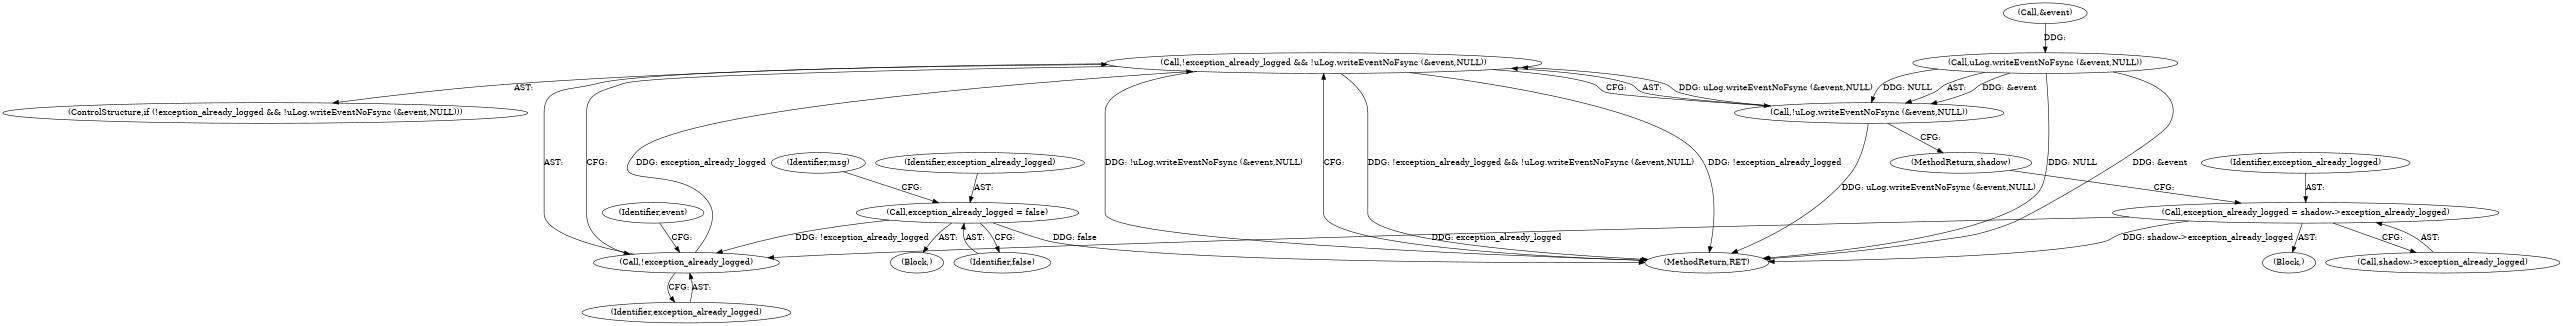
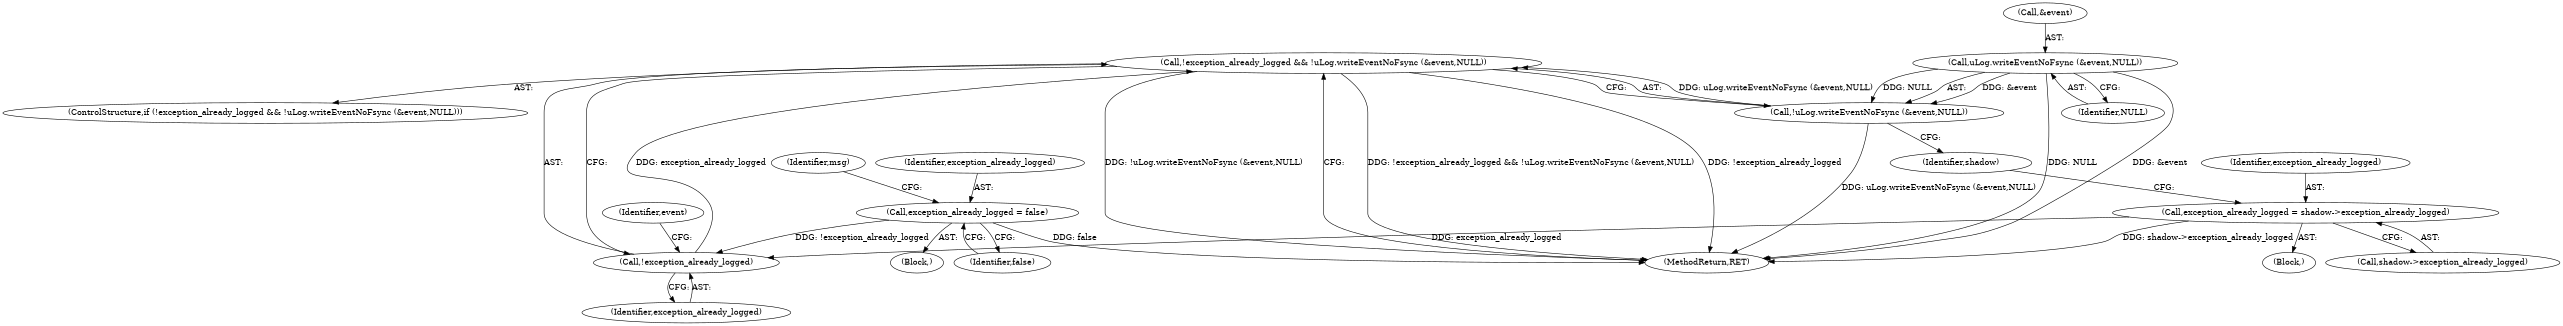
edge "(Call,&event)" -> "(Call,uLog.writeEventNoFsync (&event,NULL))": label "DDG: " -> "AST: "
node "(Identifier,NULL)": added
node "(MethodReturn,shadow)": label "(MethodReturn,shadow)" -> "(Identifier,shadow)"
edge "(Identifier,false)" -> "(Call,exception_already_logged = false)": label "AST: " -> "CFG: "
